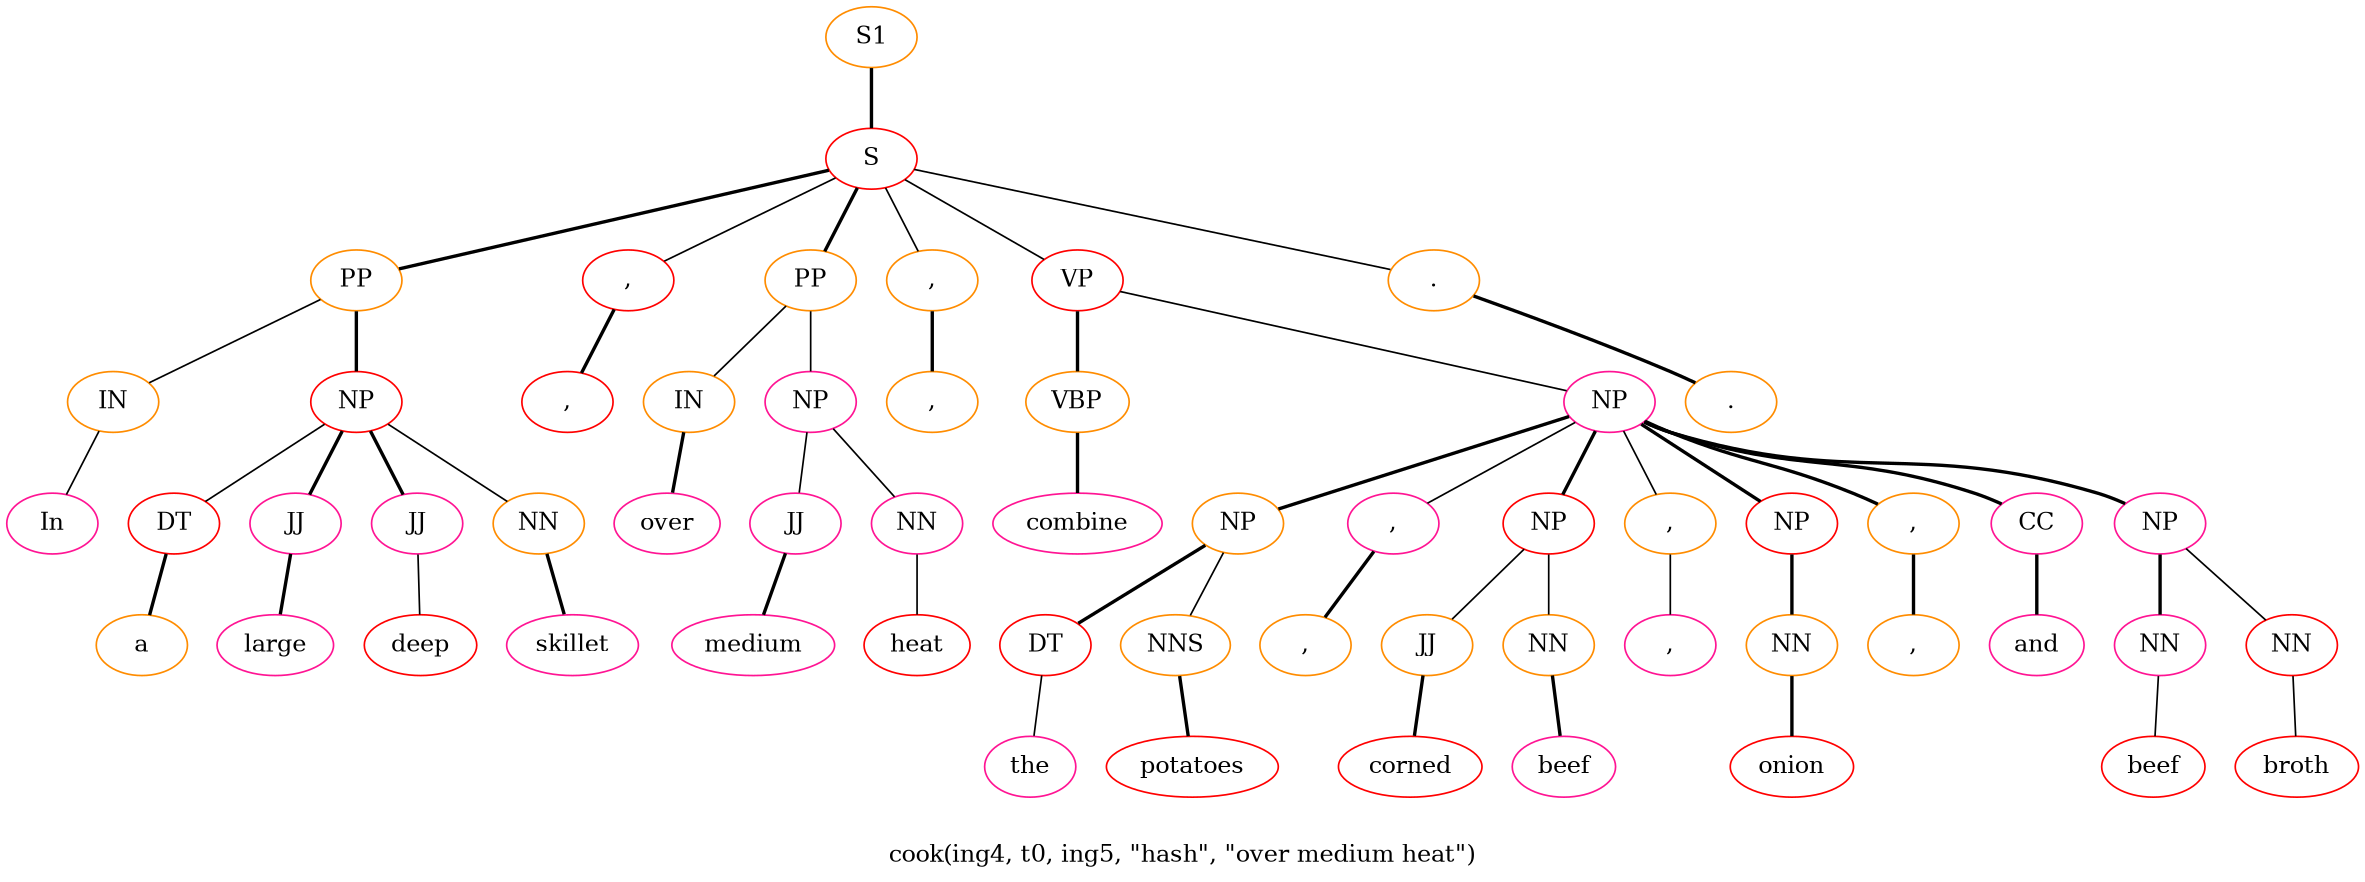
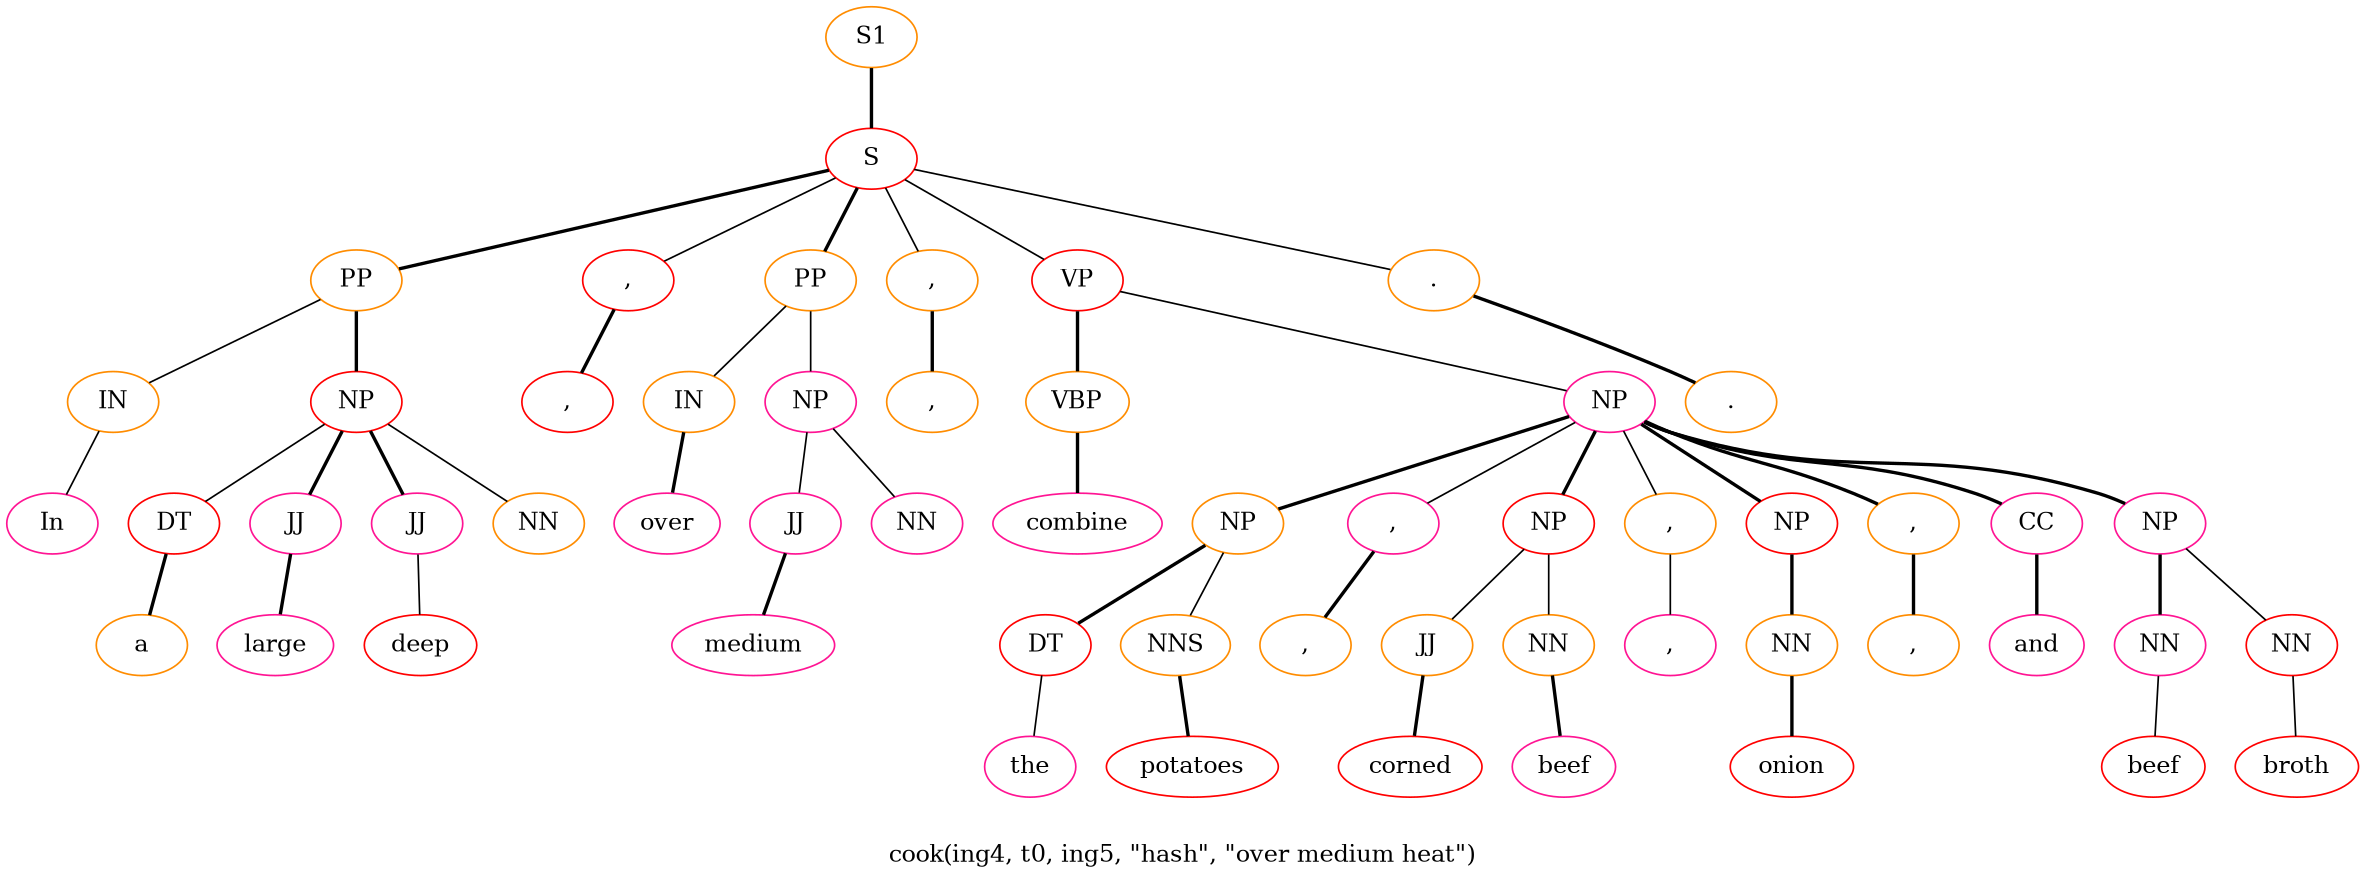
node "skillet": removed
node "heat": removed
